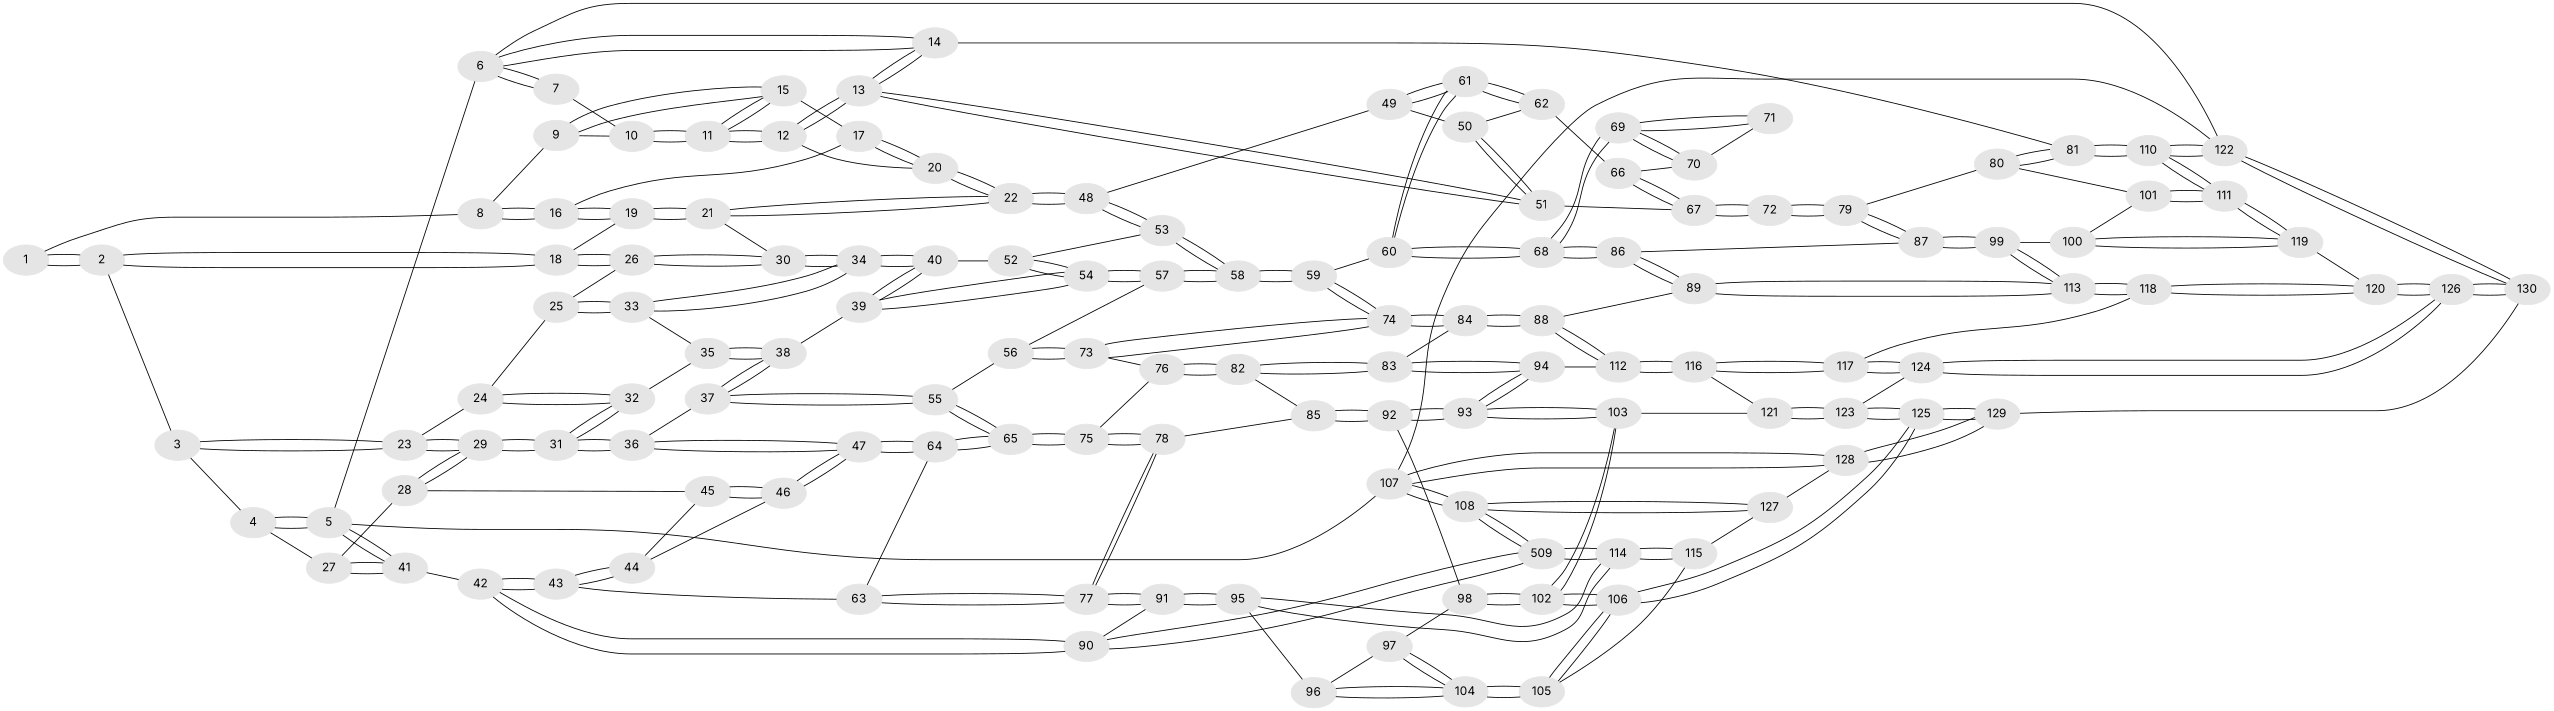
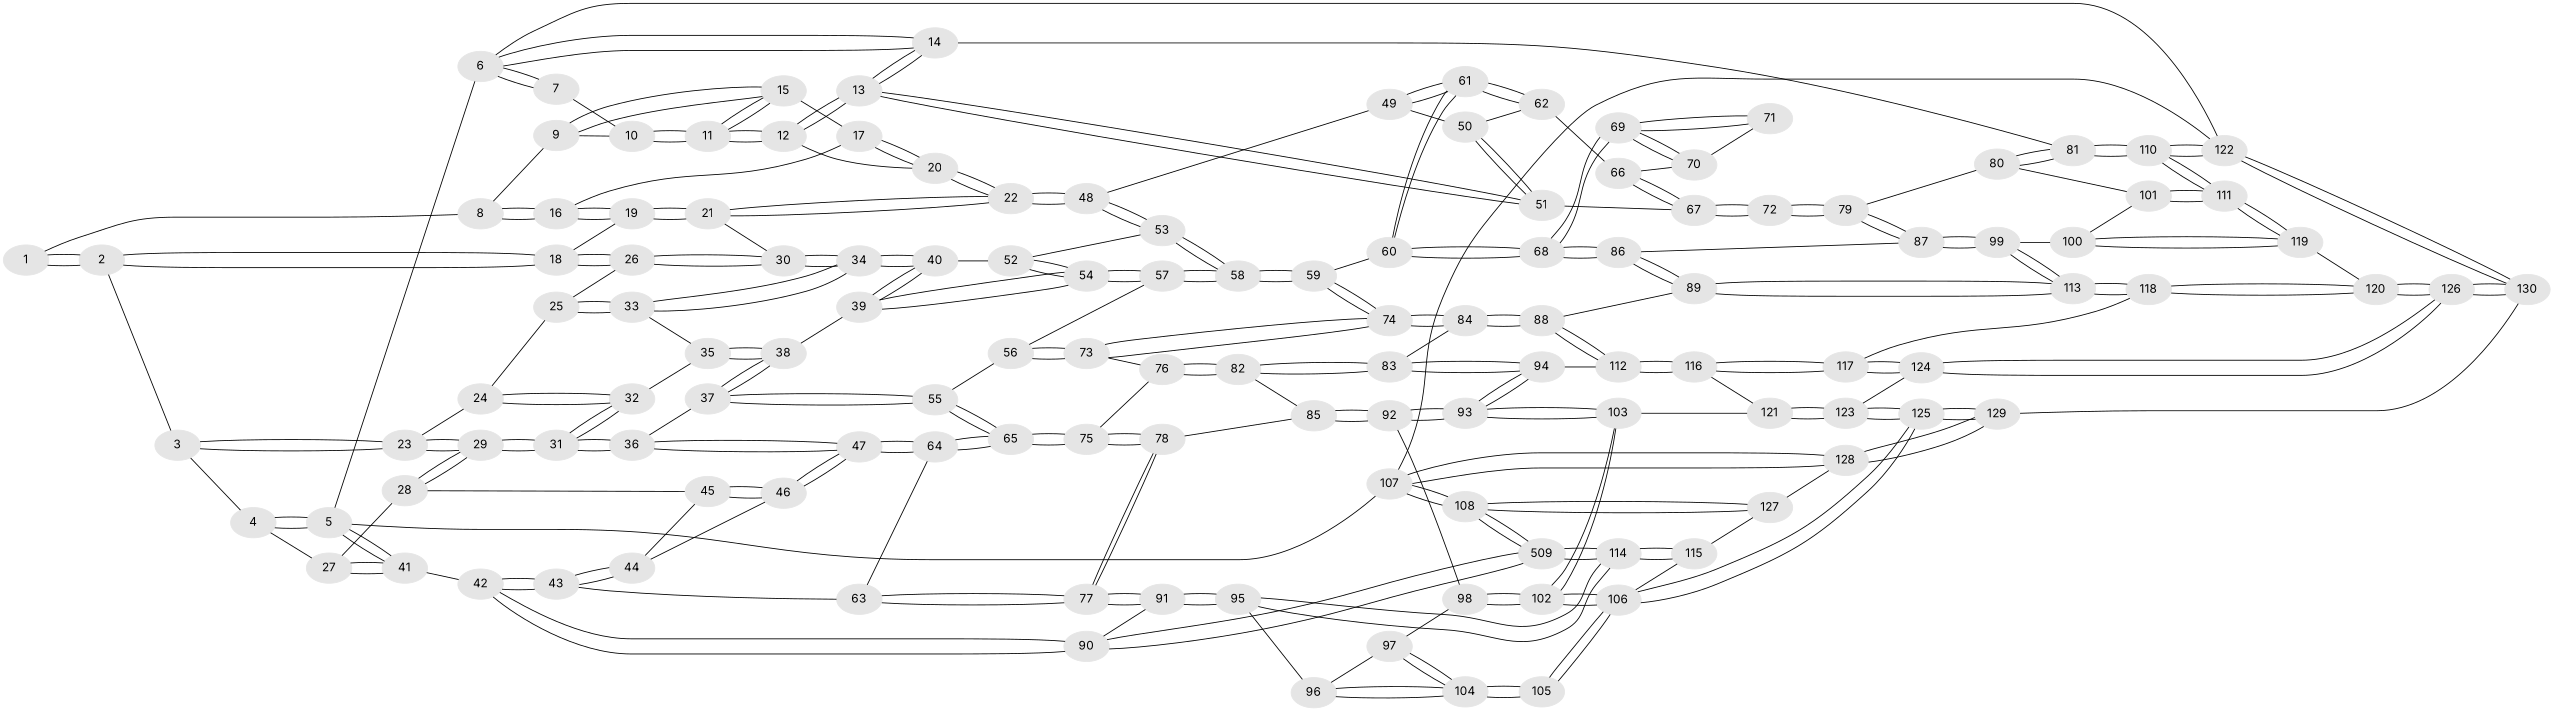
edge "115" -- "105": now "115" -- "106"
